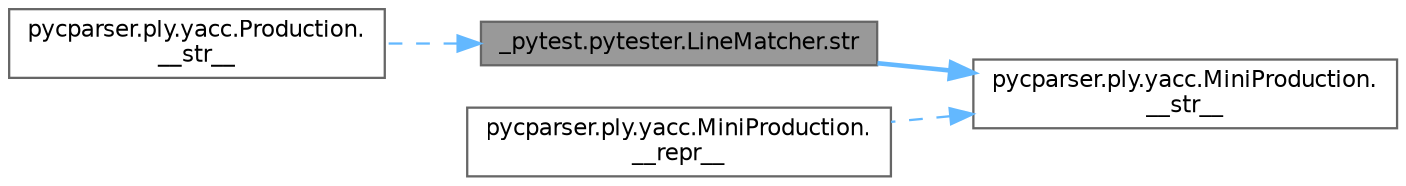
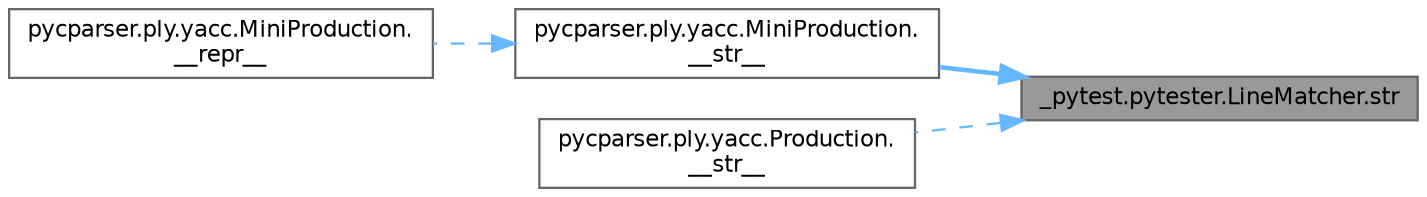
edge "_pytest.pytester.LineMatcher.str" -> "pycparser.ply.yacc.MiniProduction. __str__": reversed
